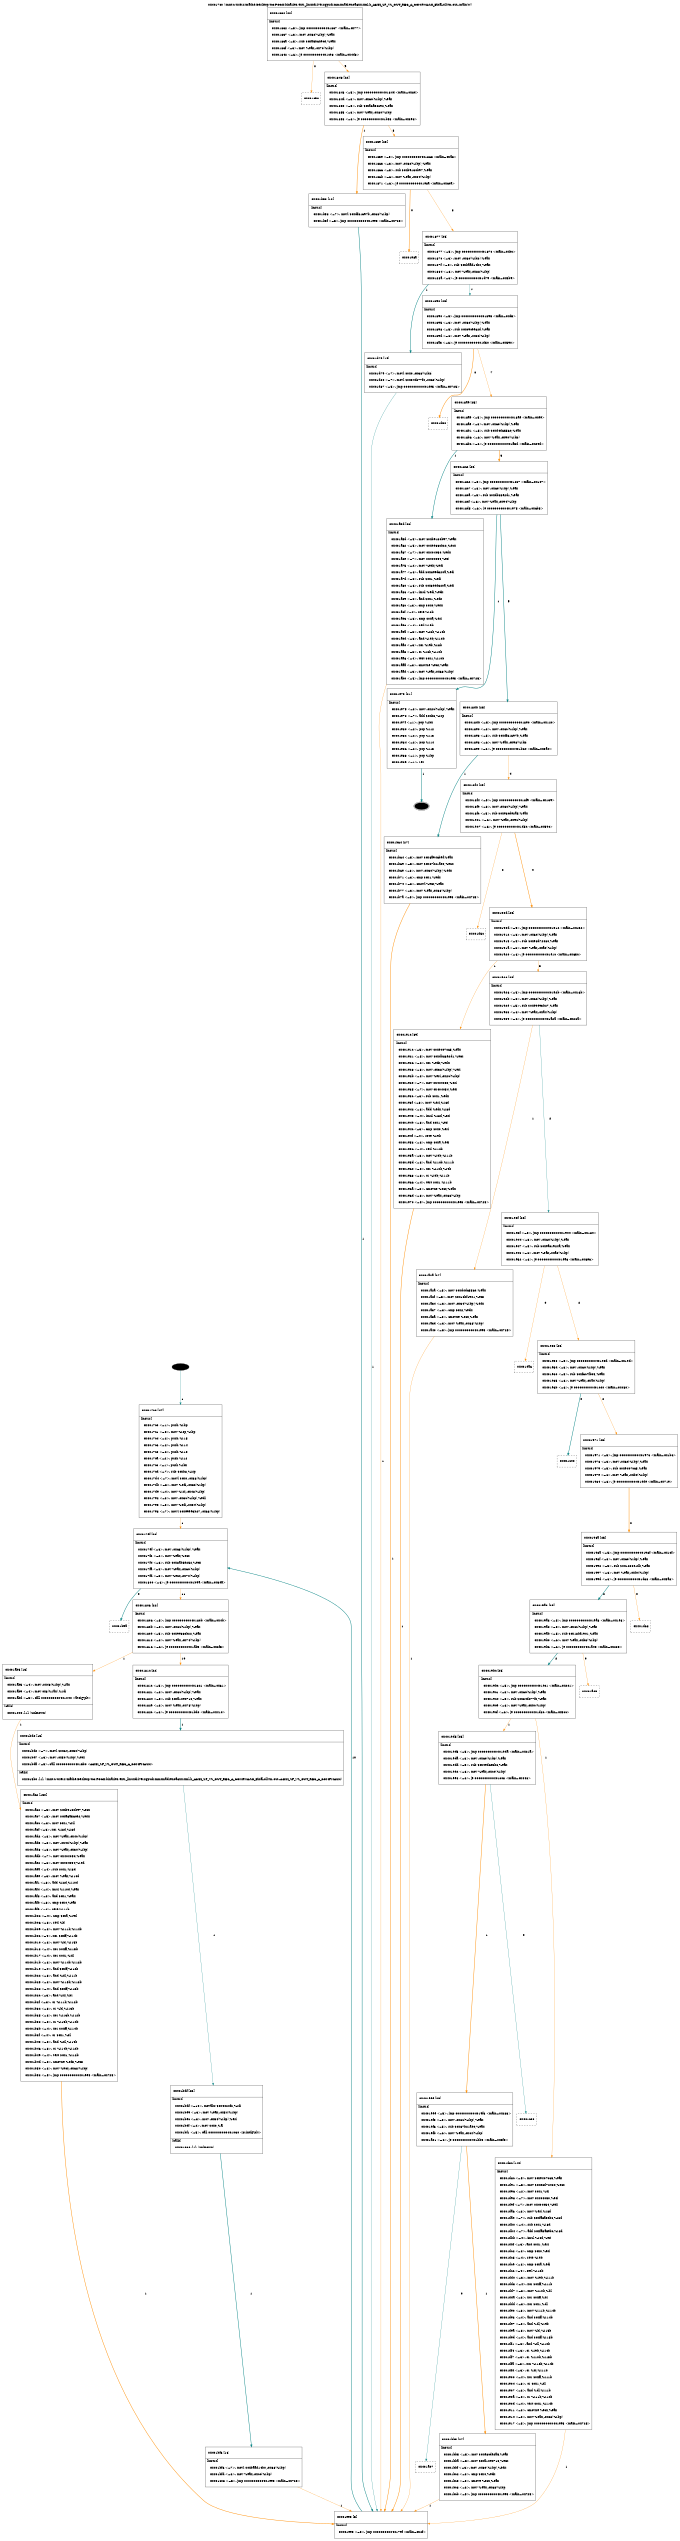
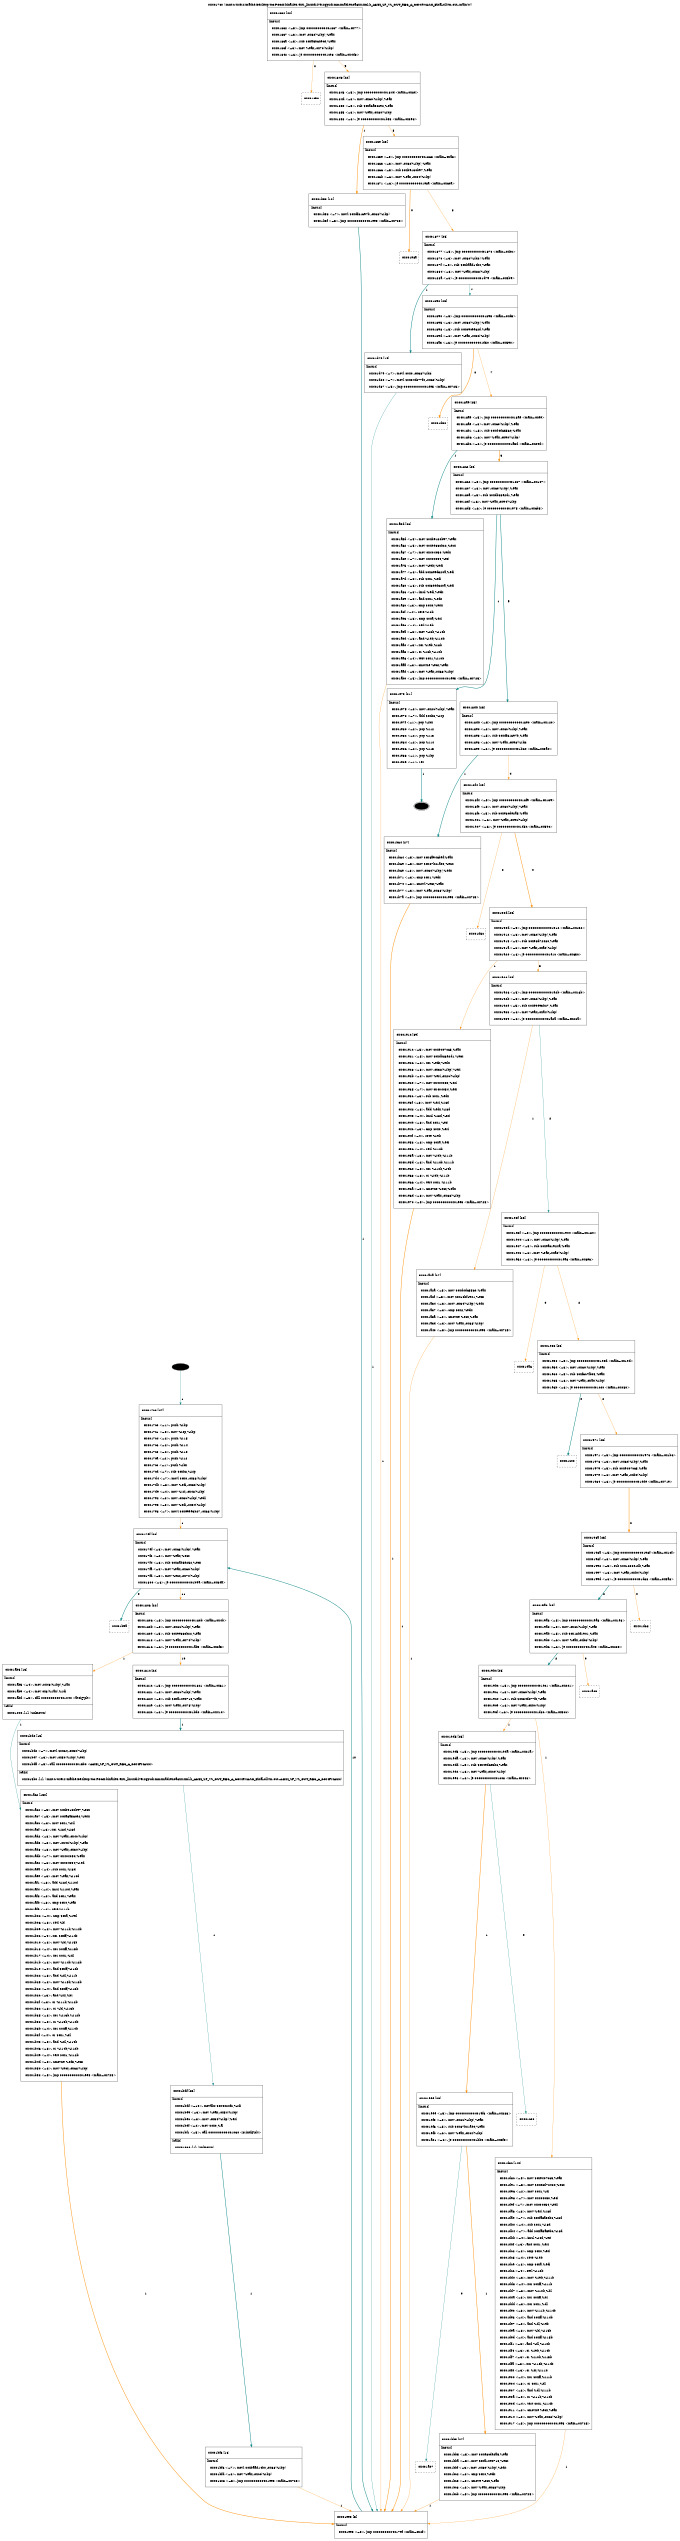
edge "0x401ab5 [13]" -> "0x401ac2 [150]": color darkorange -> teal
